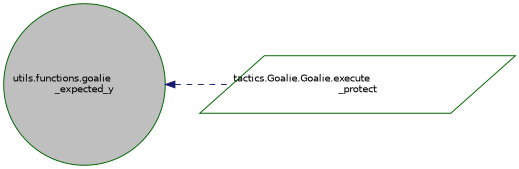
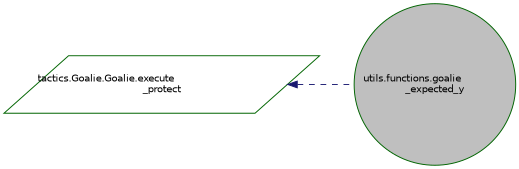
edge "tactics.Goalie.Goalie.execute _protect" -> "utils.functions.goalie _expected_y": reversed
